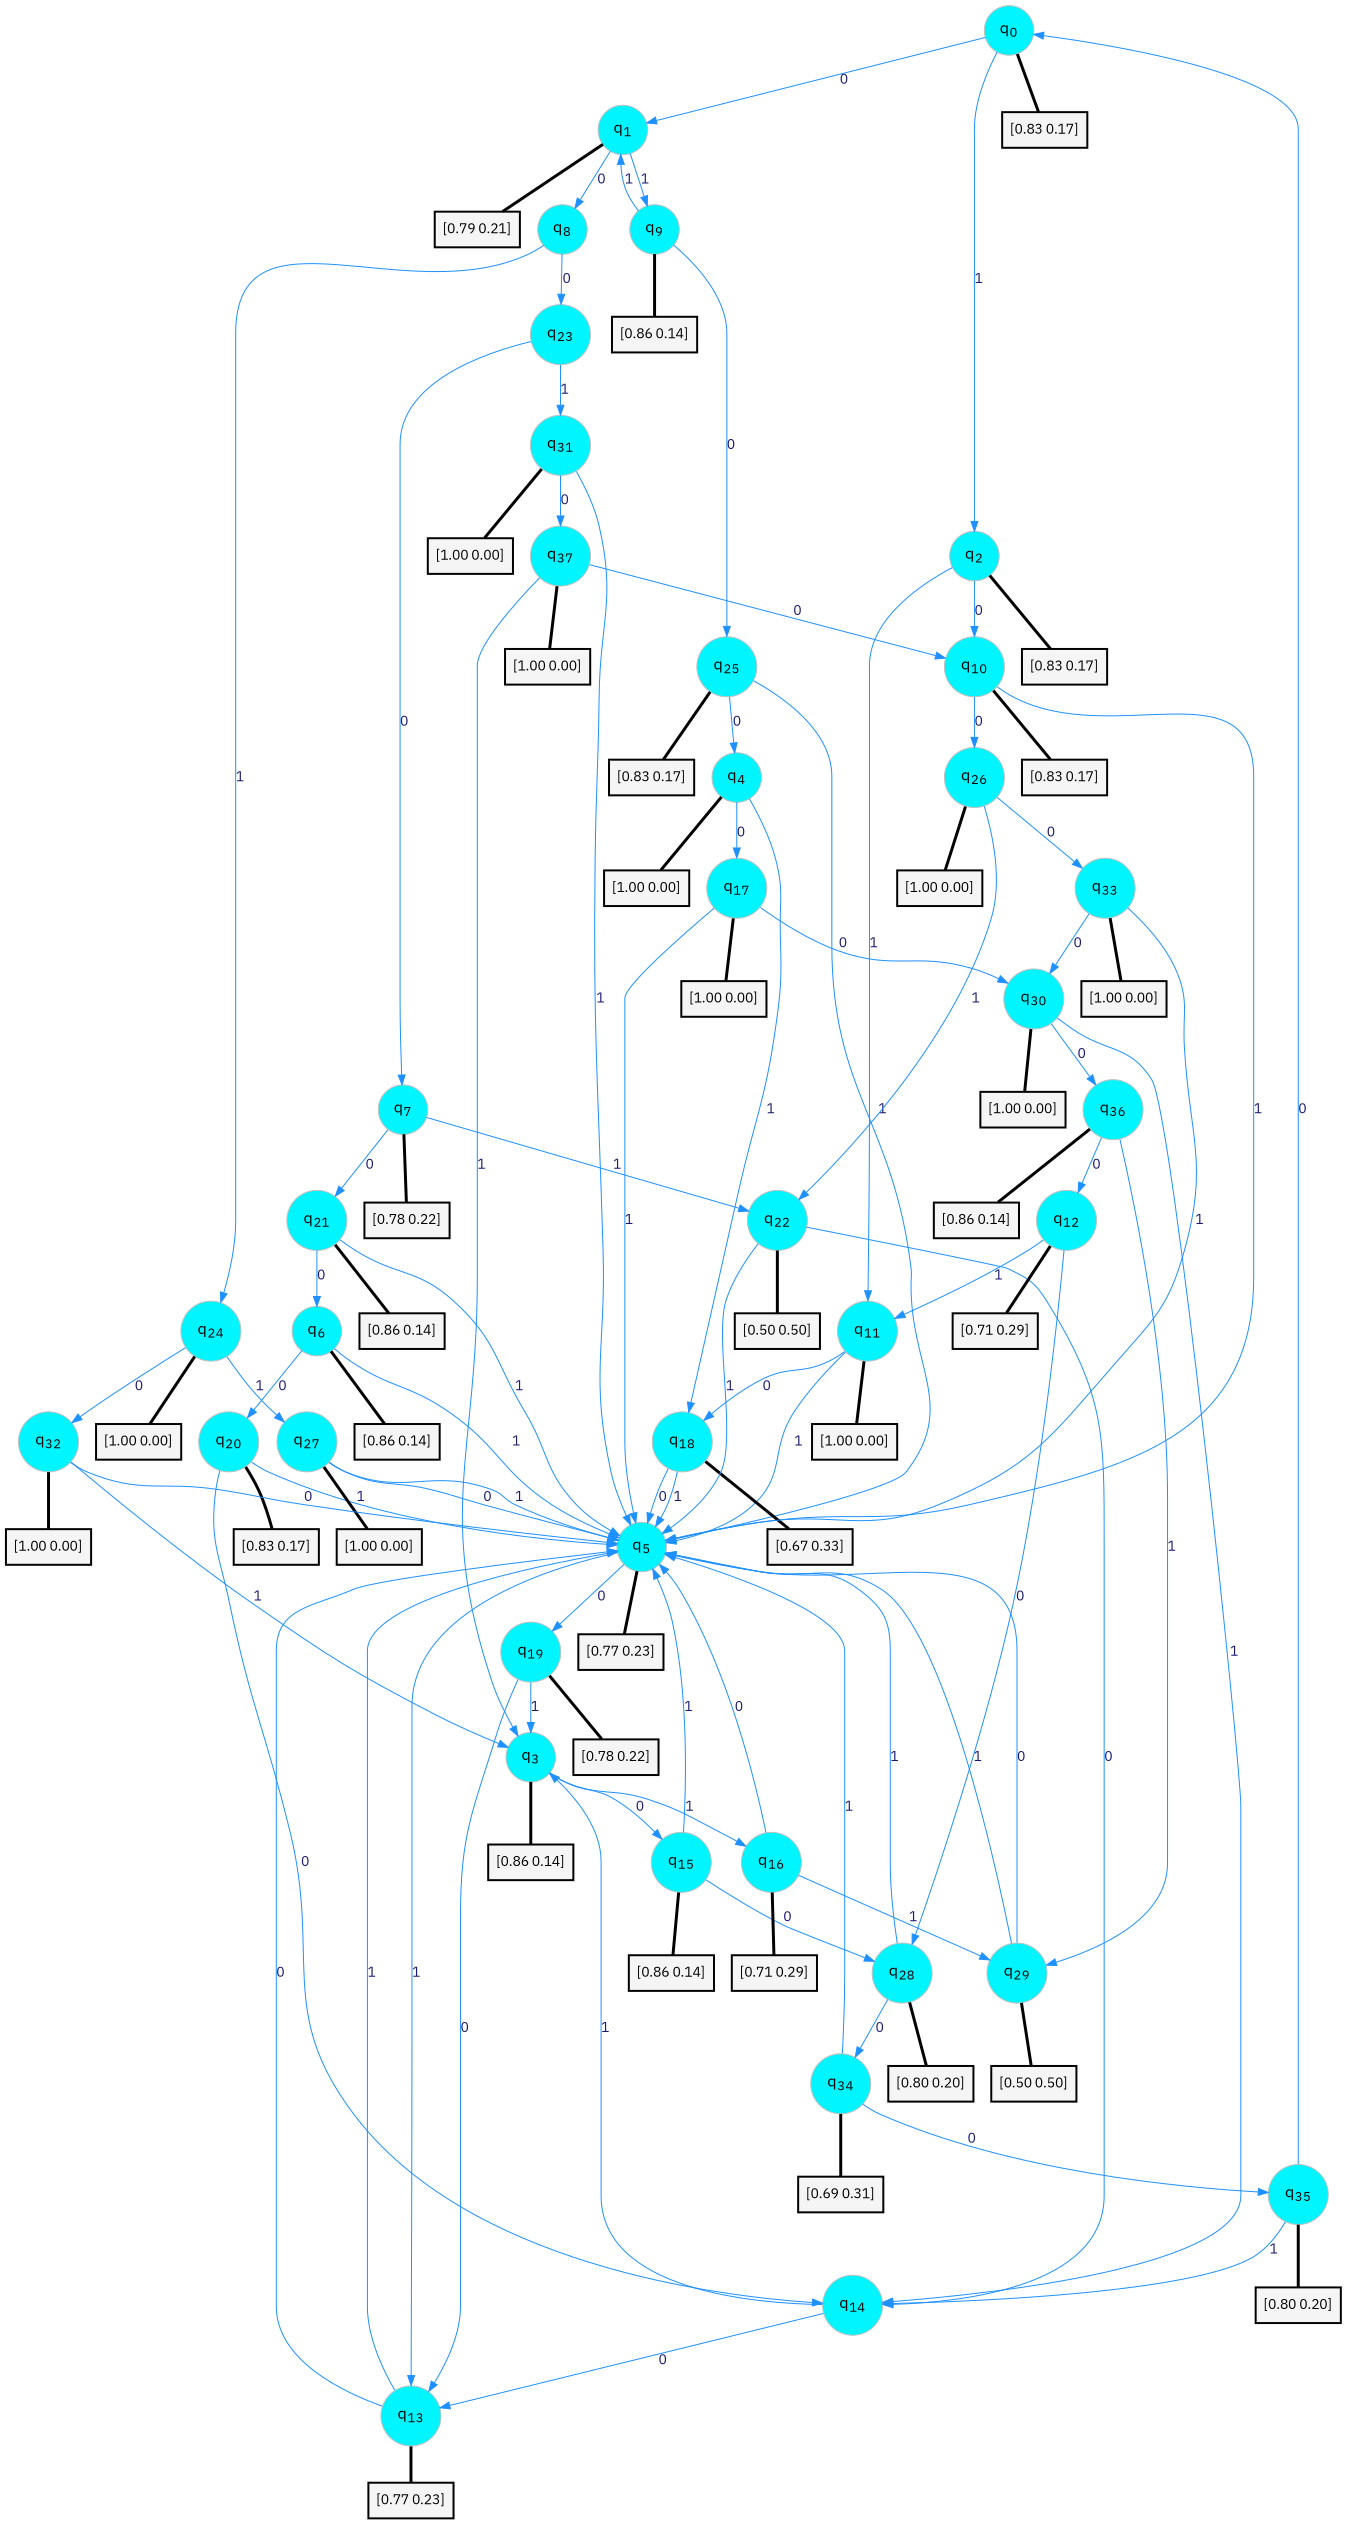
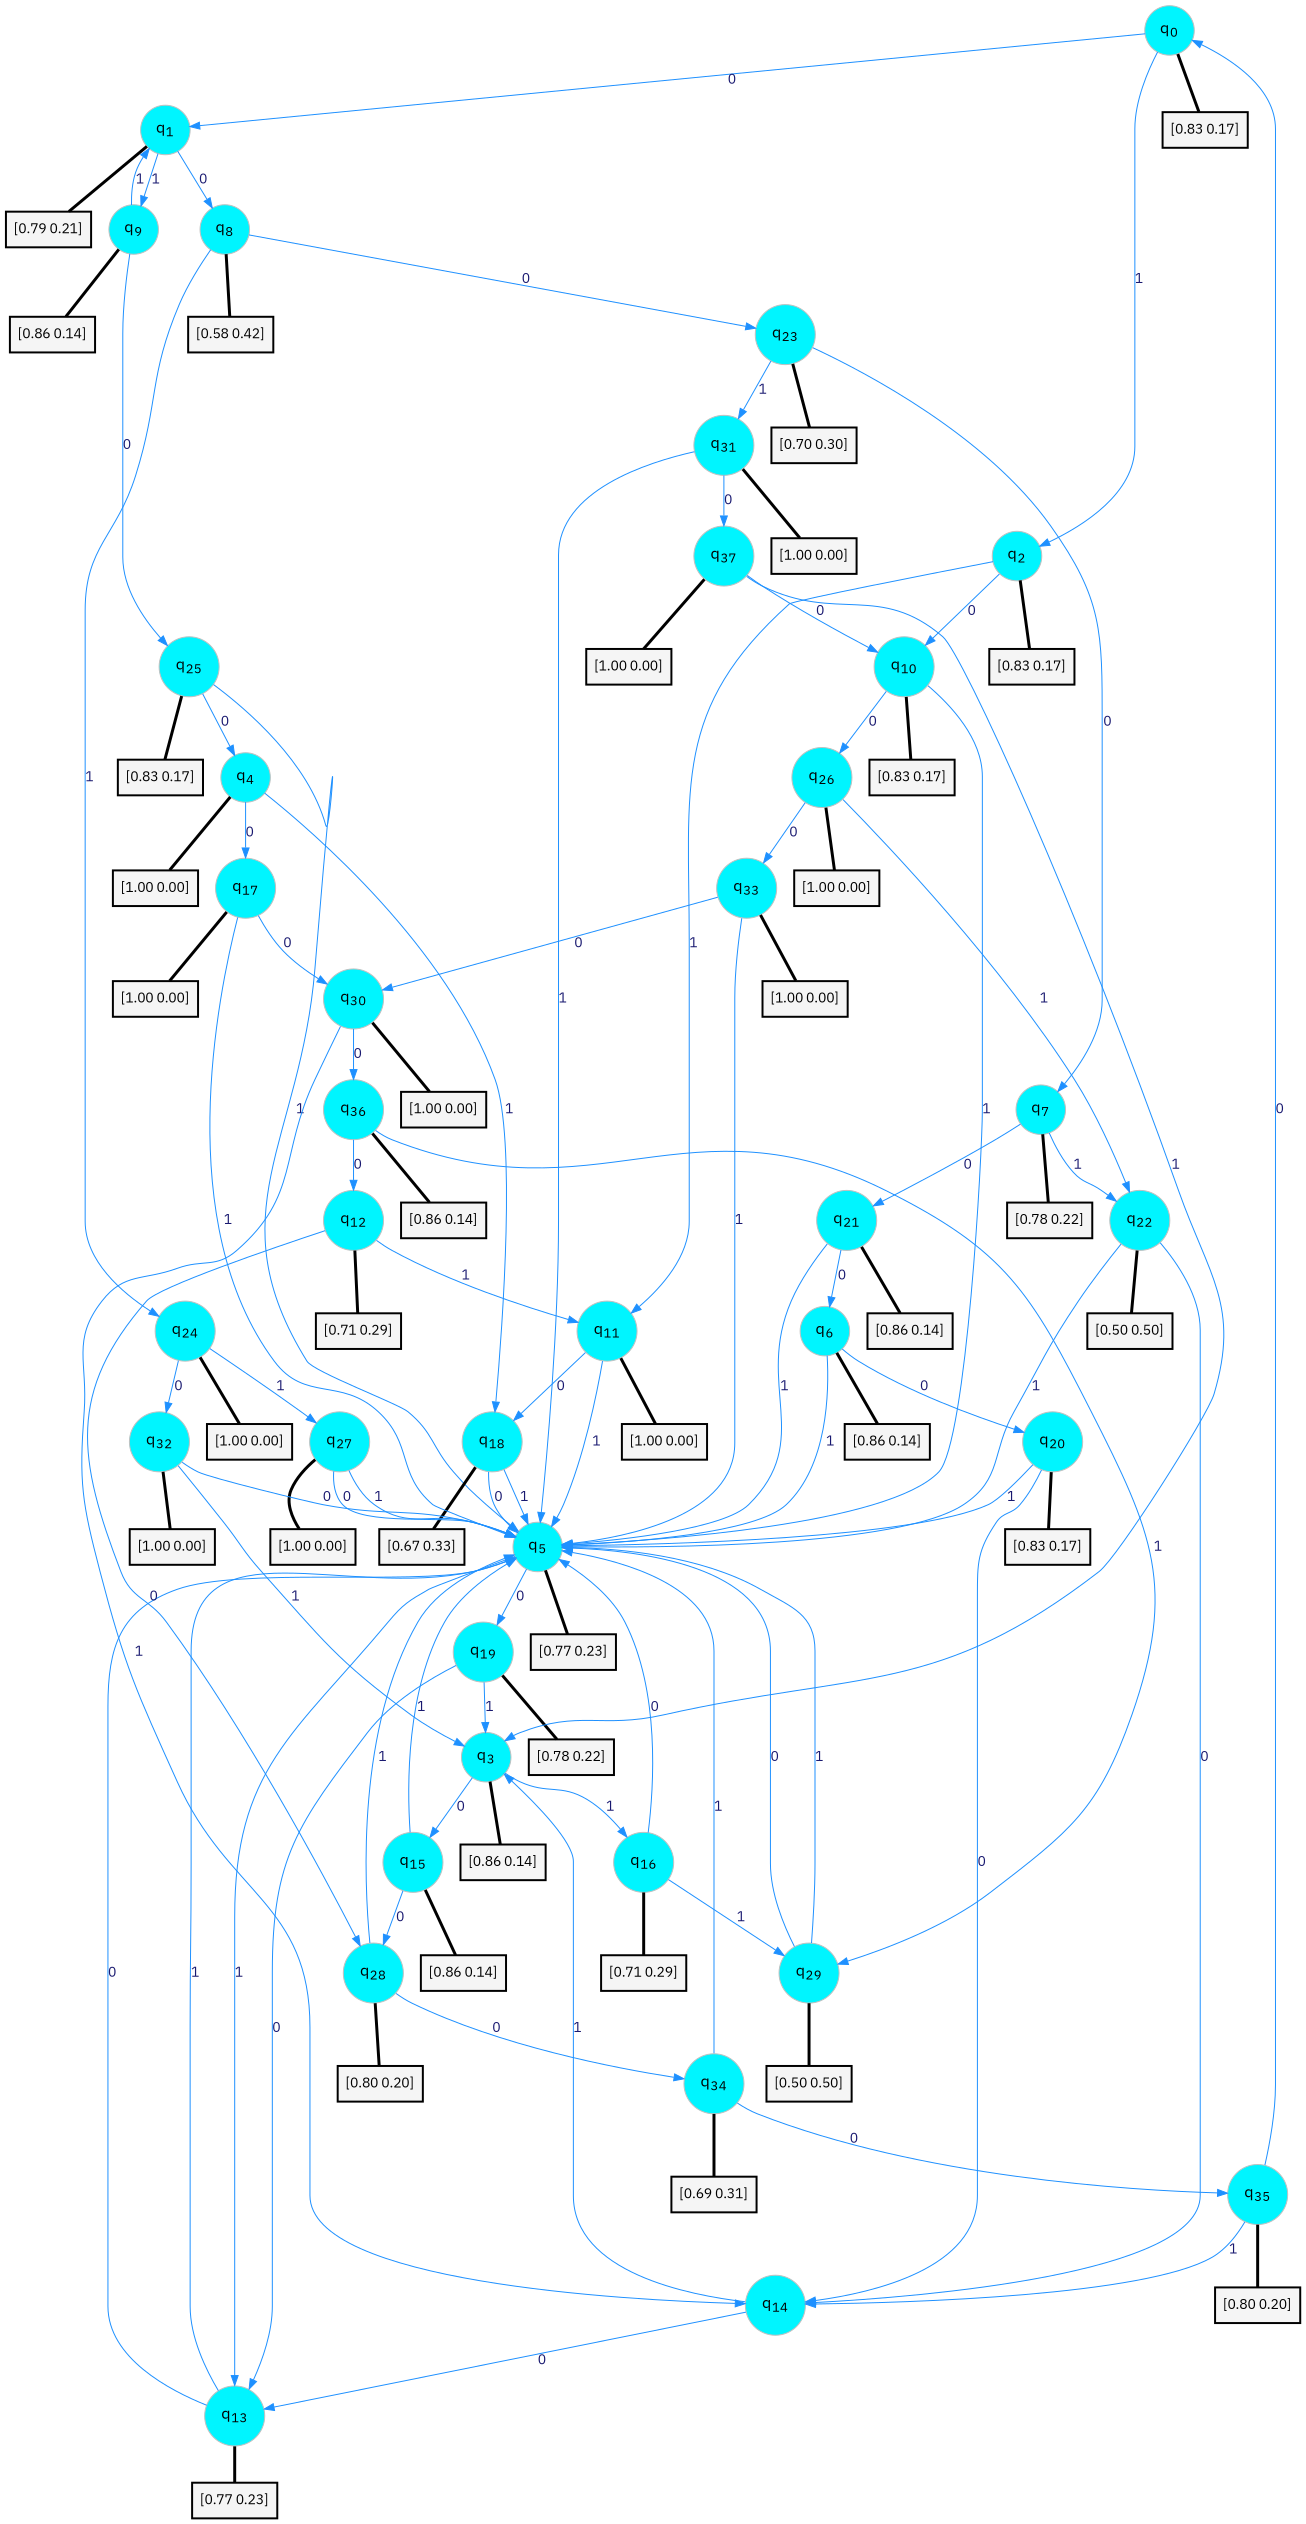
node "[0.58 0.42]": added
node "[0.70 0.30]": added
